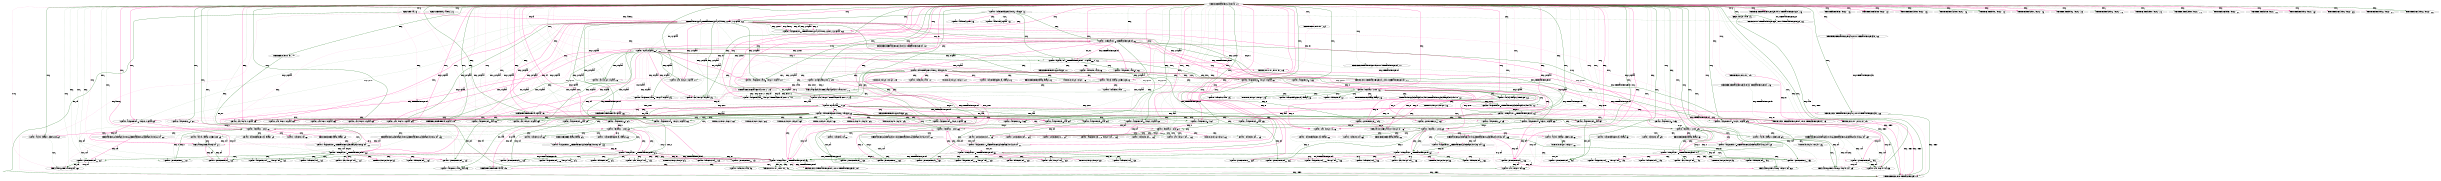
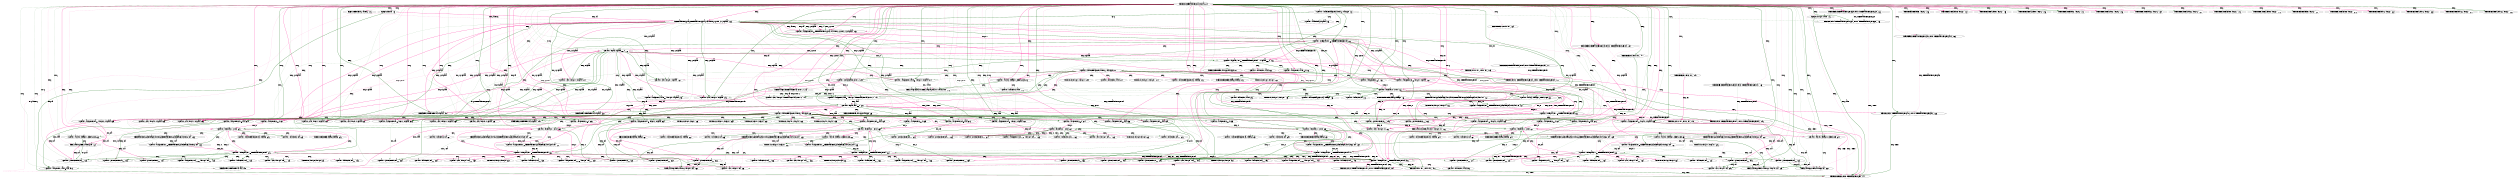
edge "(METHOD,TIFFReadDirEntryShortArray)" -> "(<operator>.cast,(uint32_t *)origdata)": added, label "DDG:"
edge "(METHOD,TIFFReadDirEntryShortArray)" -> "(<operator>.equals,data == 0)": style dashed -> bold
edge "(METHOD,TIFFReadDirEntryShortArray)" -> "(<operator>.assignment,ma = (uint64_t *)origdata)": added, label "DDG:"
node "(<operator>.addressOf,&count)": removed
edge "(<operator>.assignment,m = (int16_t *)origdata)" -> "(<operator>.cast,(uint16_t *)m)": removed, label "DDG: m"
edge "(<operator>.equals,origdata == 0)" -> "(<operator>.cast,(int8_t *)origdata)": reversed
node "(UNKNOWN,uint8_t *,uint8_t *)": removed
